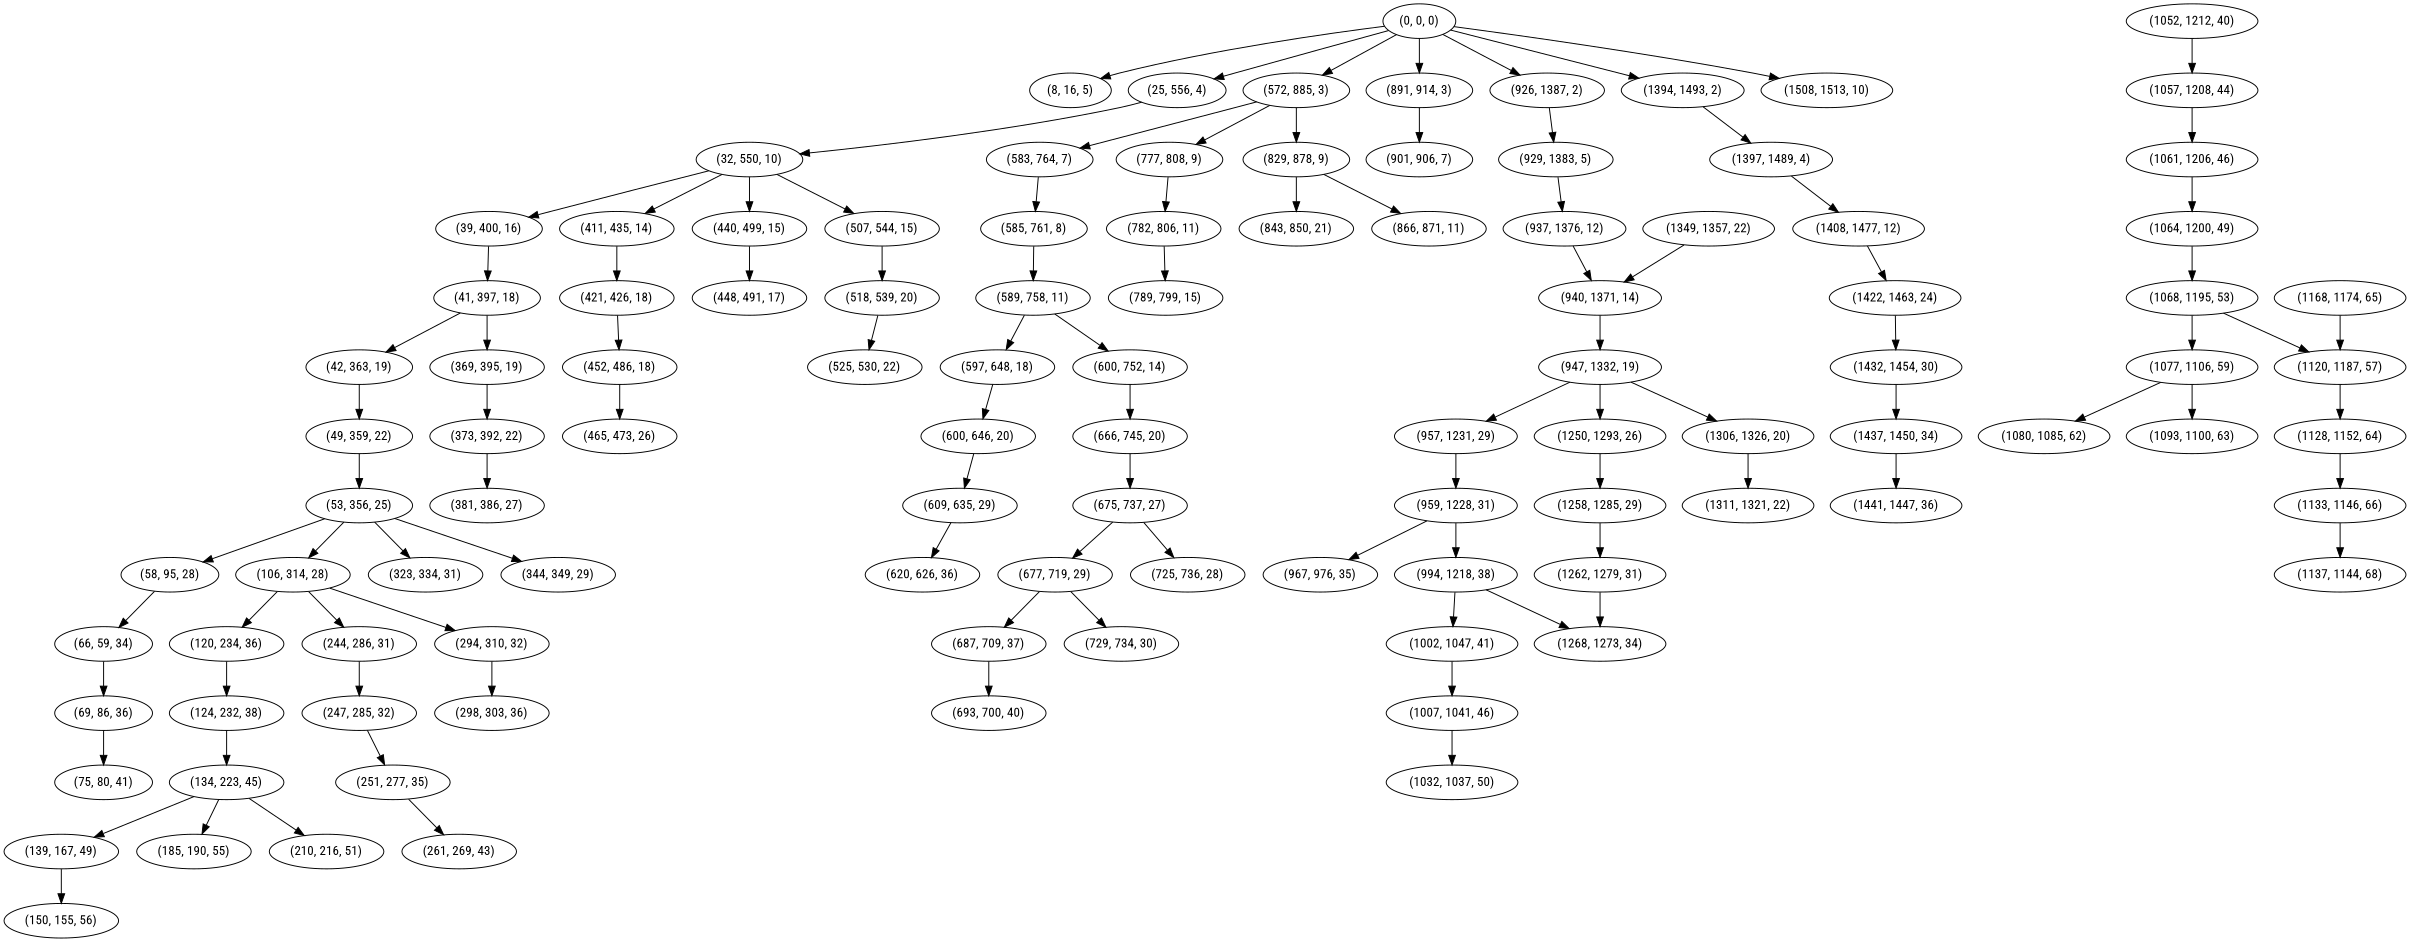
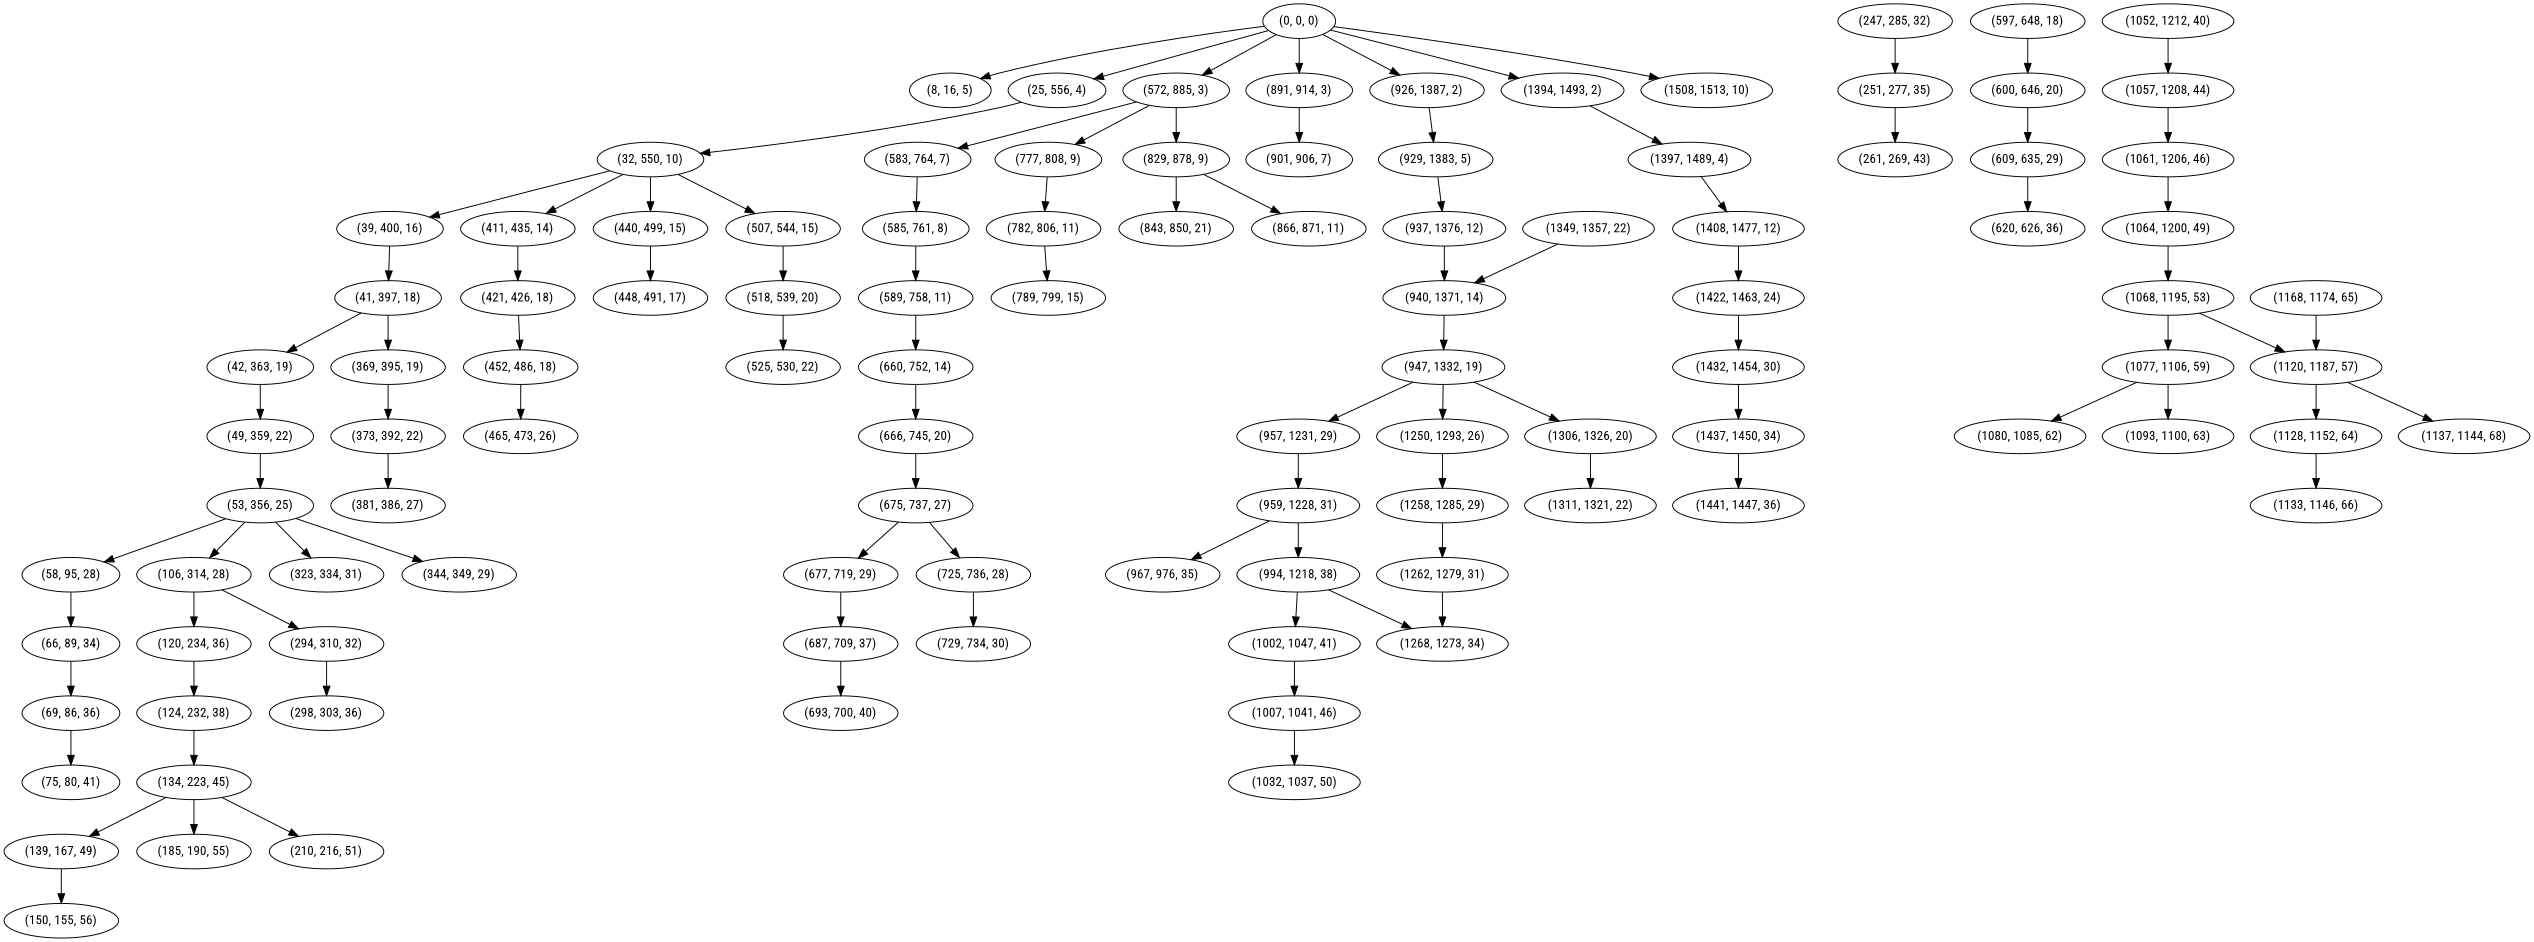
edge "(589, 758, 11)" -> "(597, 648, 18)": removed
node "(600, 752, 14)": label "(600, 752, 14)" -> "(660, 752, 14)"
edge "(1133, 1146, 66)" -> "(1137, 1144, 68)": now "(1120, 1187, 57)" -> "(1137, 1144, 68)"
edge "(677, 719, 29)" -> "(729, 734, 30)": now "(725, 736, 28)" -> "(729, 734, 30)"
node "(66, 59, 34)": label "(66, 59, 34)" -> "(66, 89, 34)"
node "(244, 286, 31)": removed
